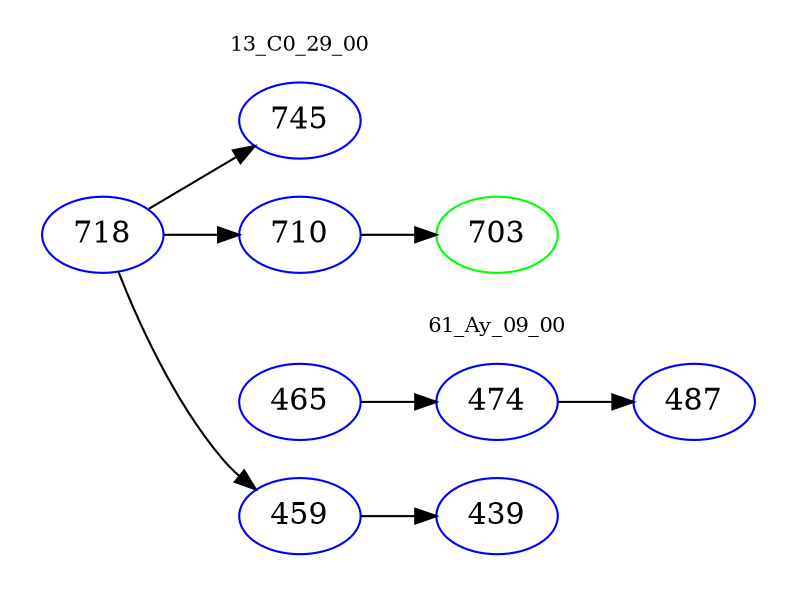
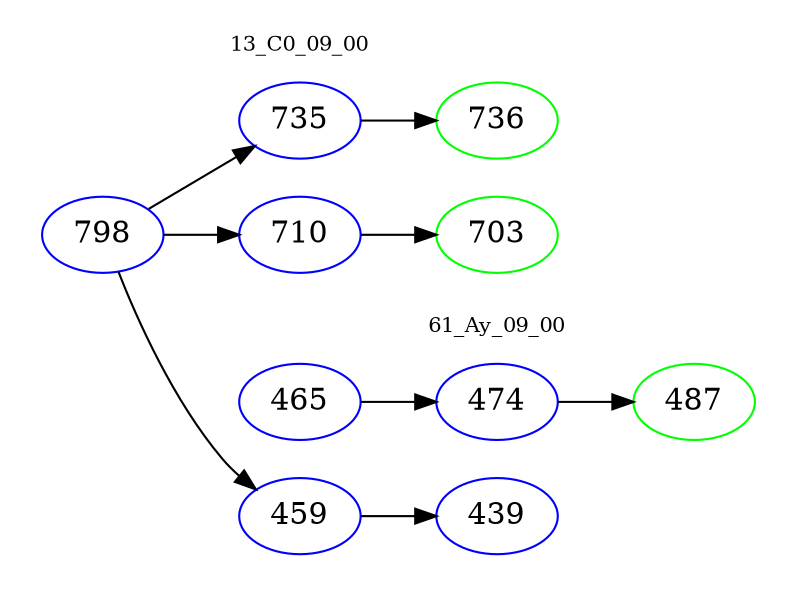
cluster "13_C0_29_00": label "13_C0_29_00" -> "13_C0_09_00"
node "745": label "745" -> "735"
node "736": added
node "718": label "718" -> "798"
node "487": color blue -> green
